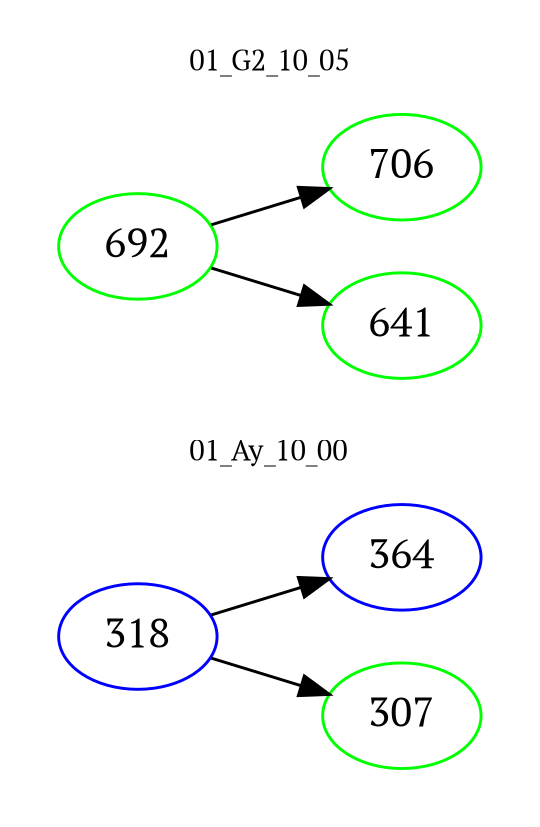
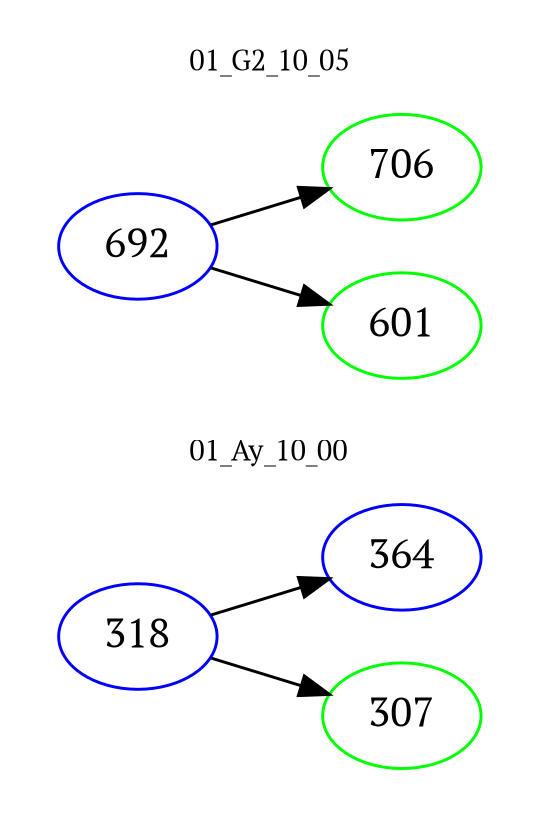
node "692": color green -> blue
node "641": label "641" -> "601"
